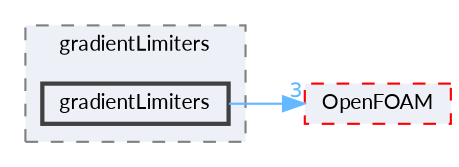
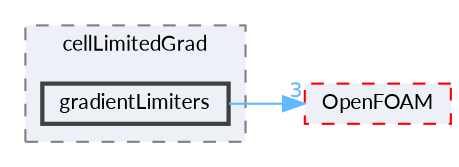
cluster "gradientLimiters": label "gradientLimiters" -> "cellLimitedGrad"
